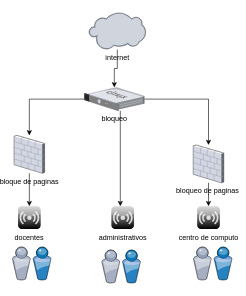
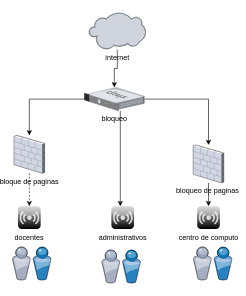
edge "bloque de paginas" -> "docentes": style solid -> dashed
